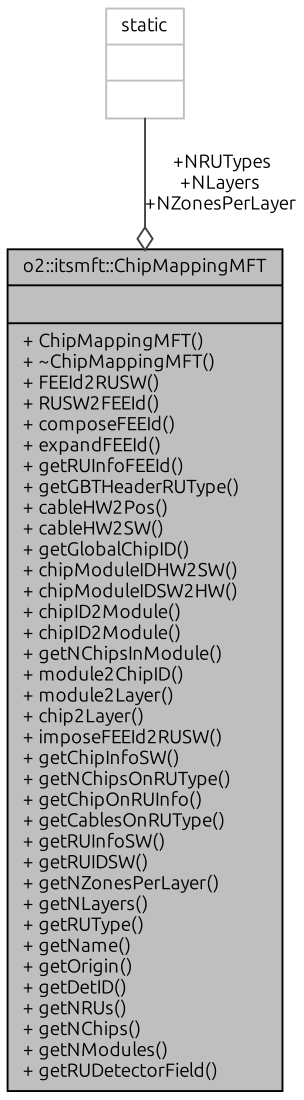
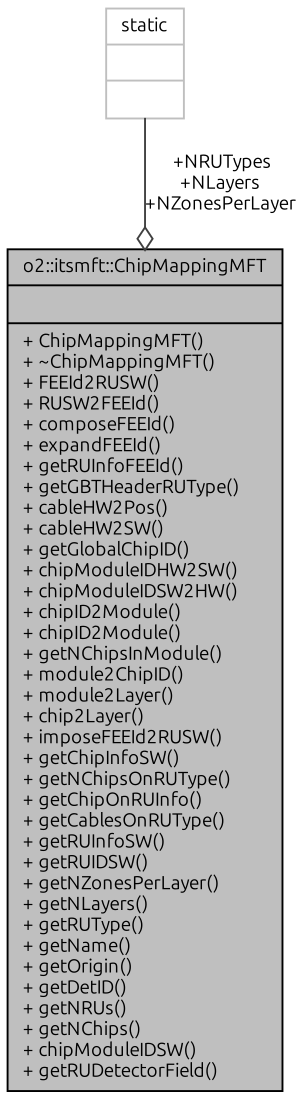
node "o2::itsmft::ChipMappingMFT": text "+ getNModules()" -> "+ chipModuleIDSW()"
